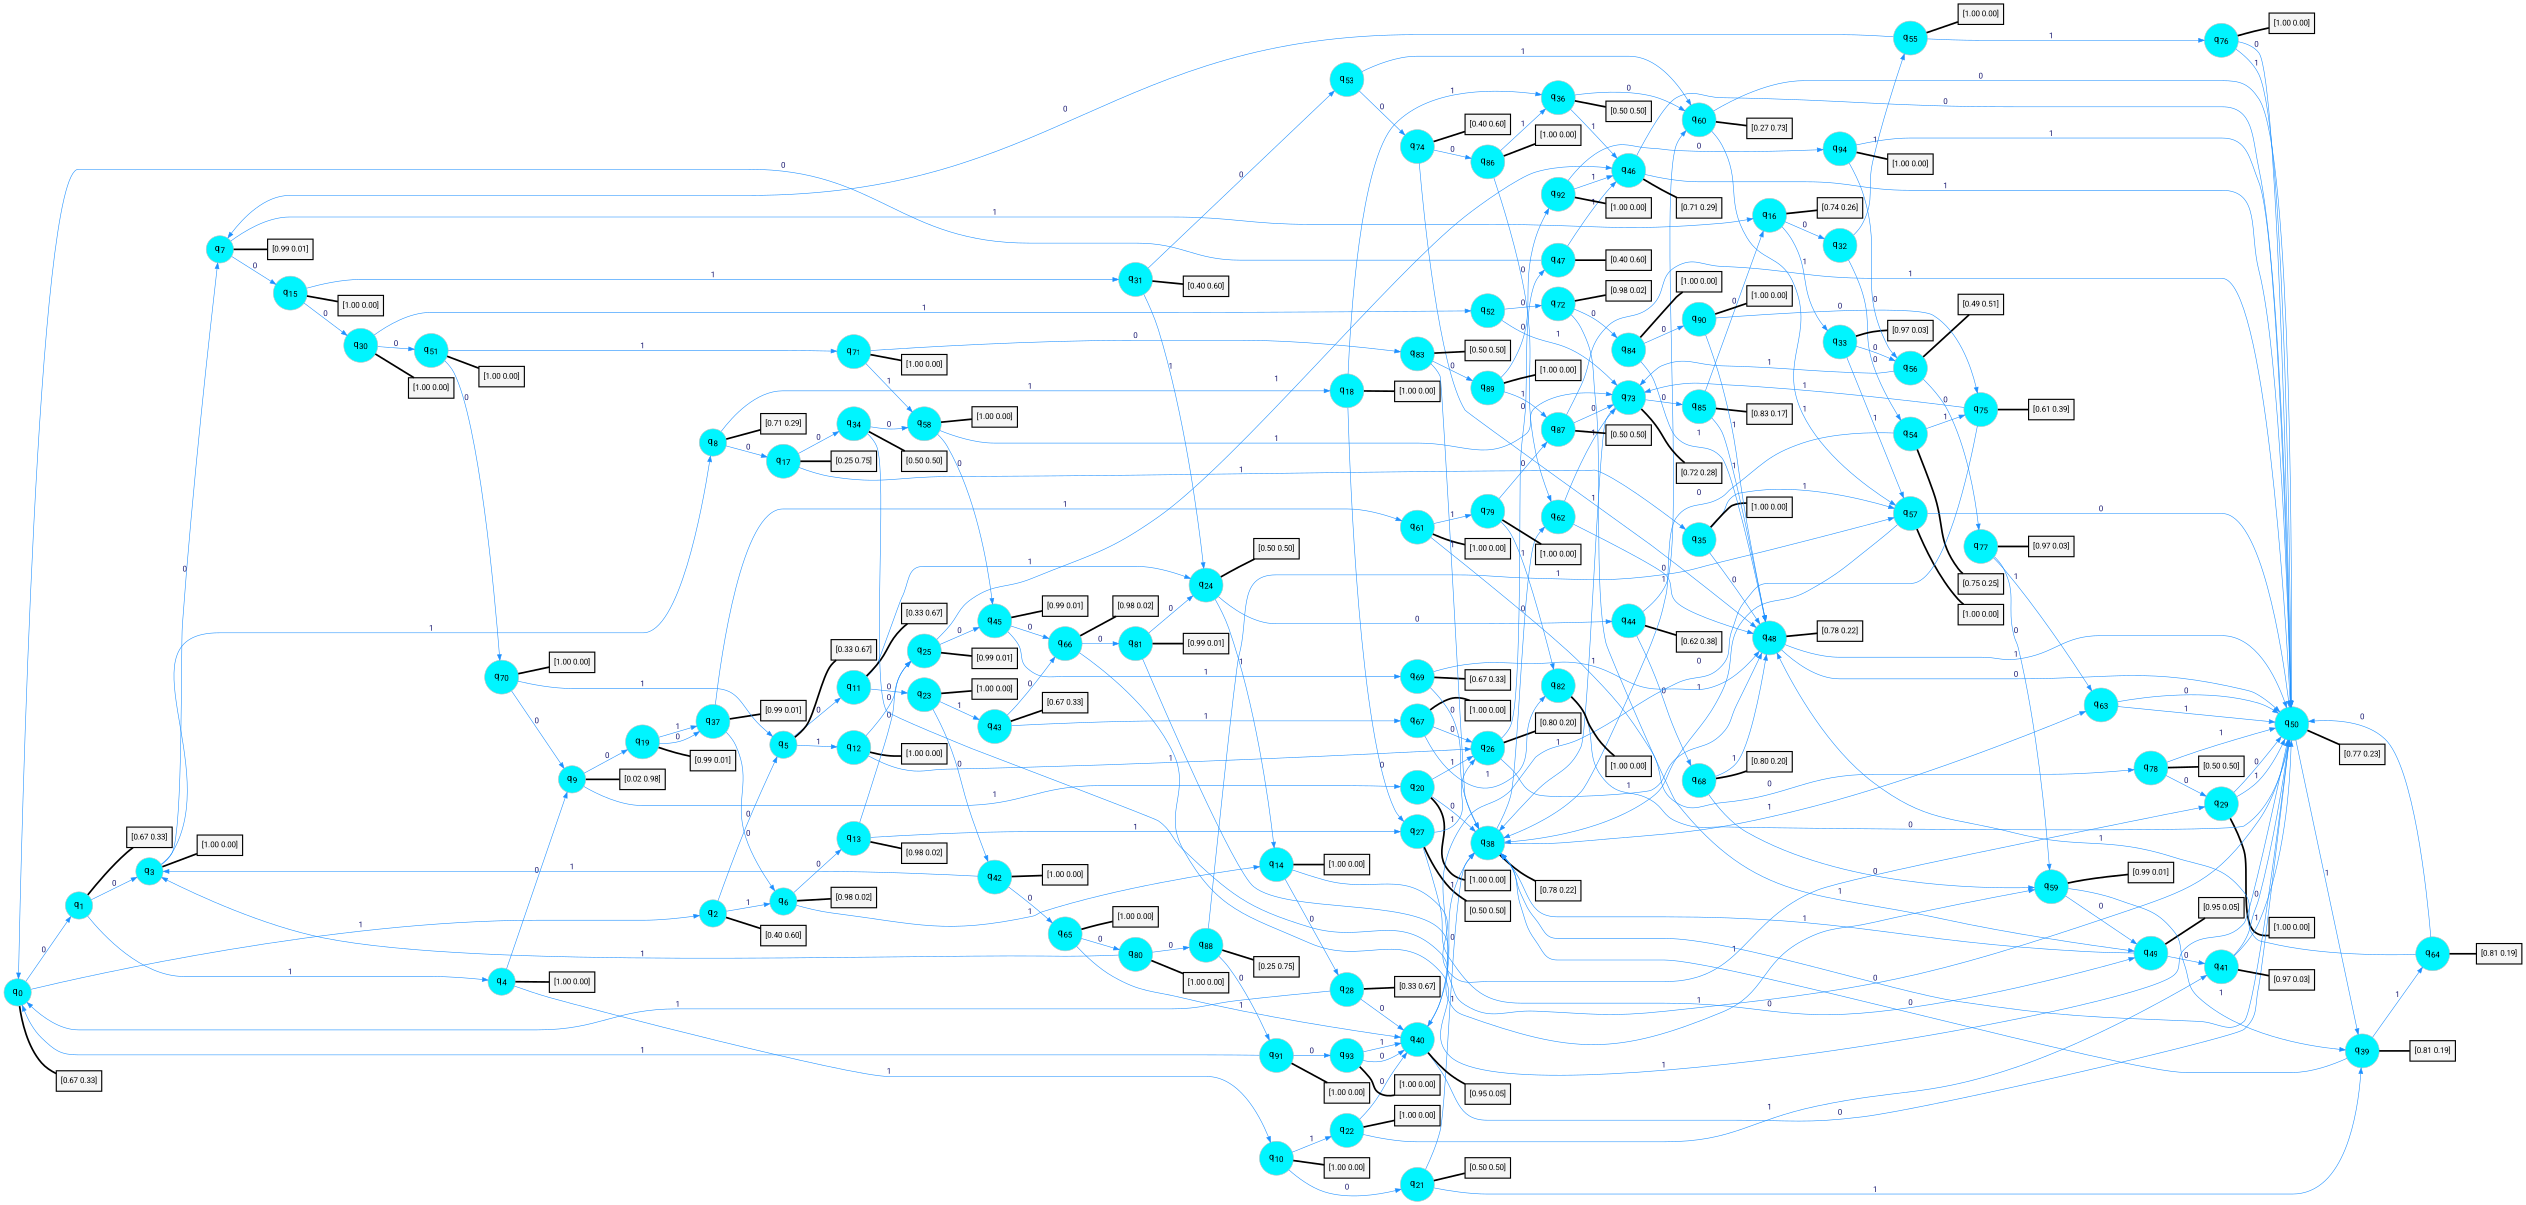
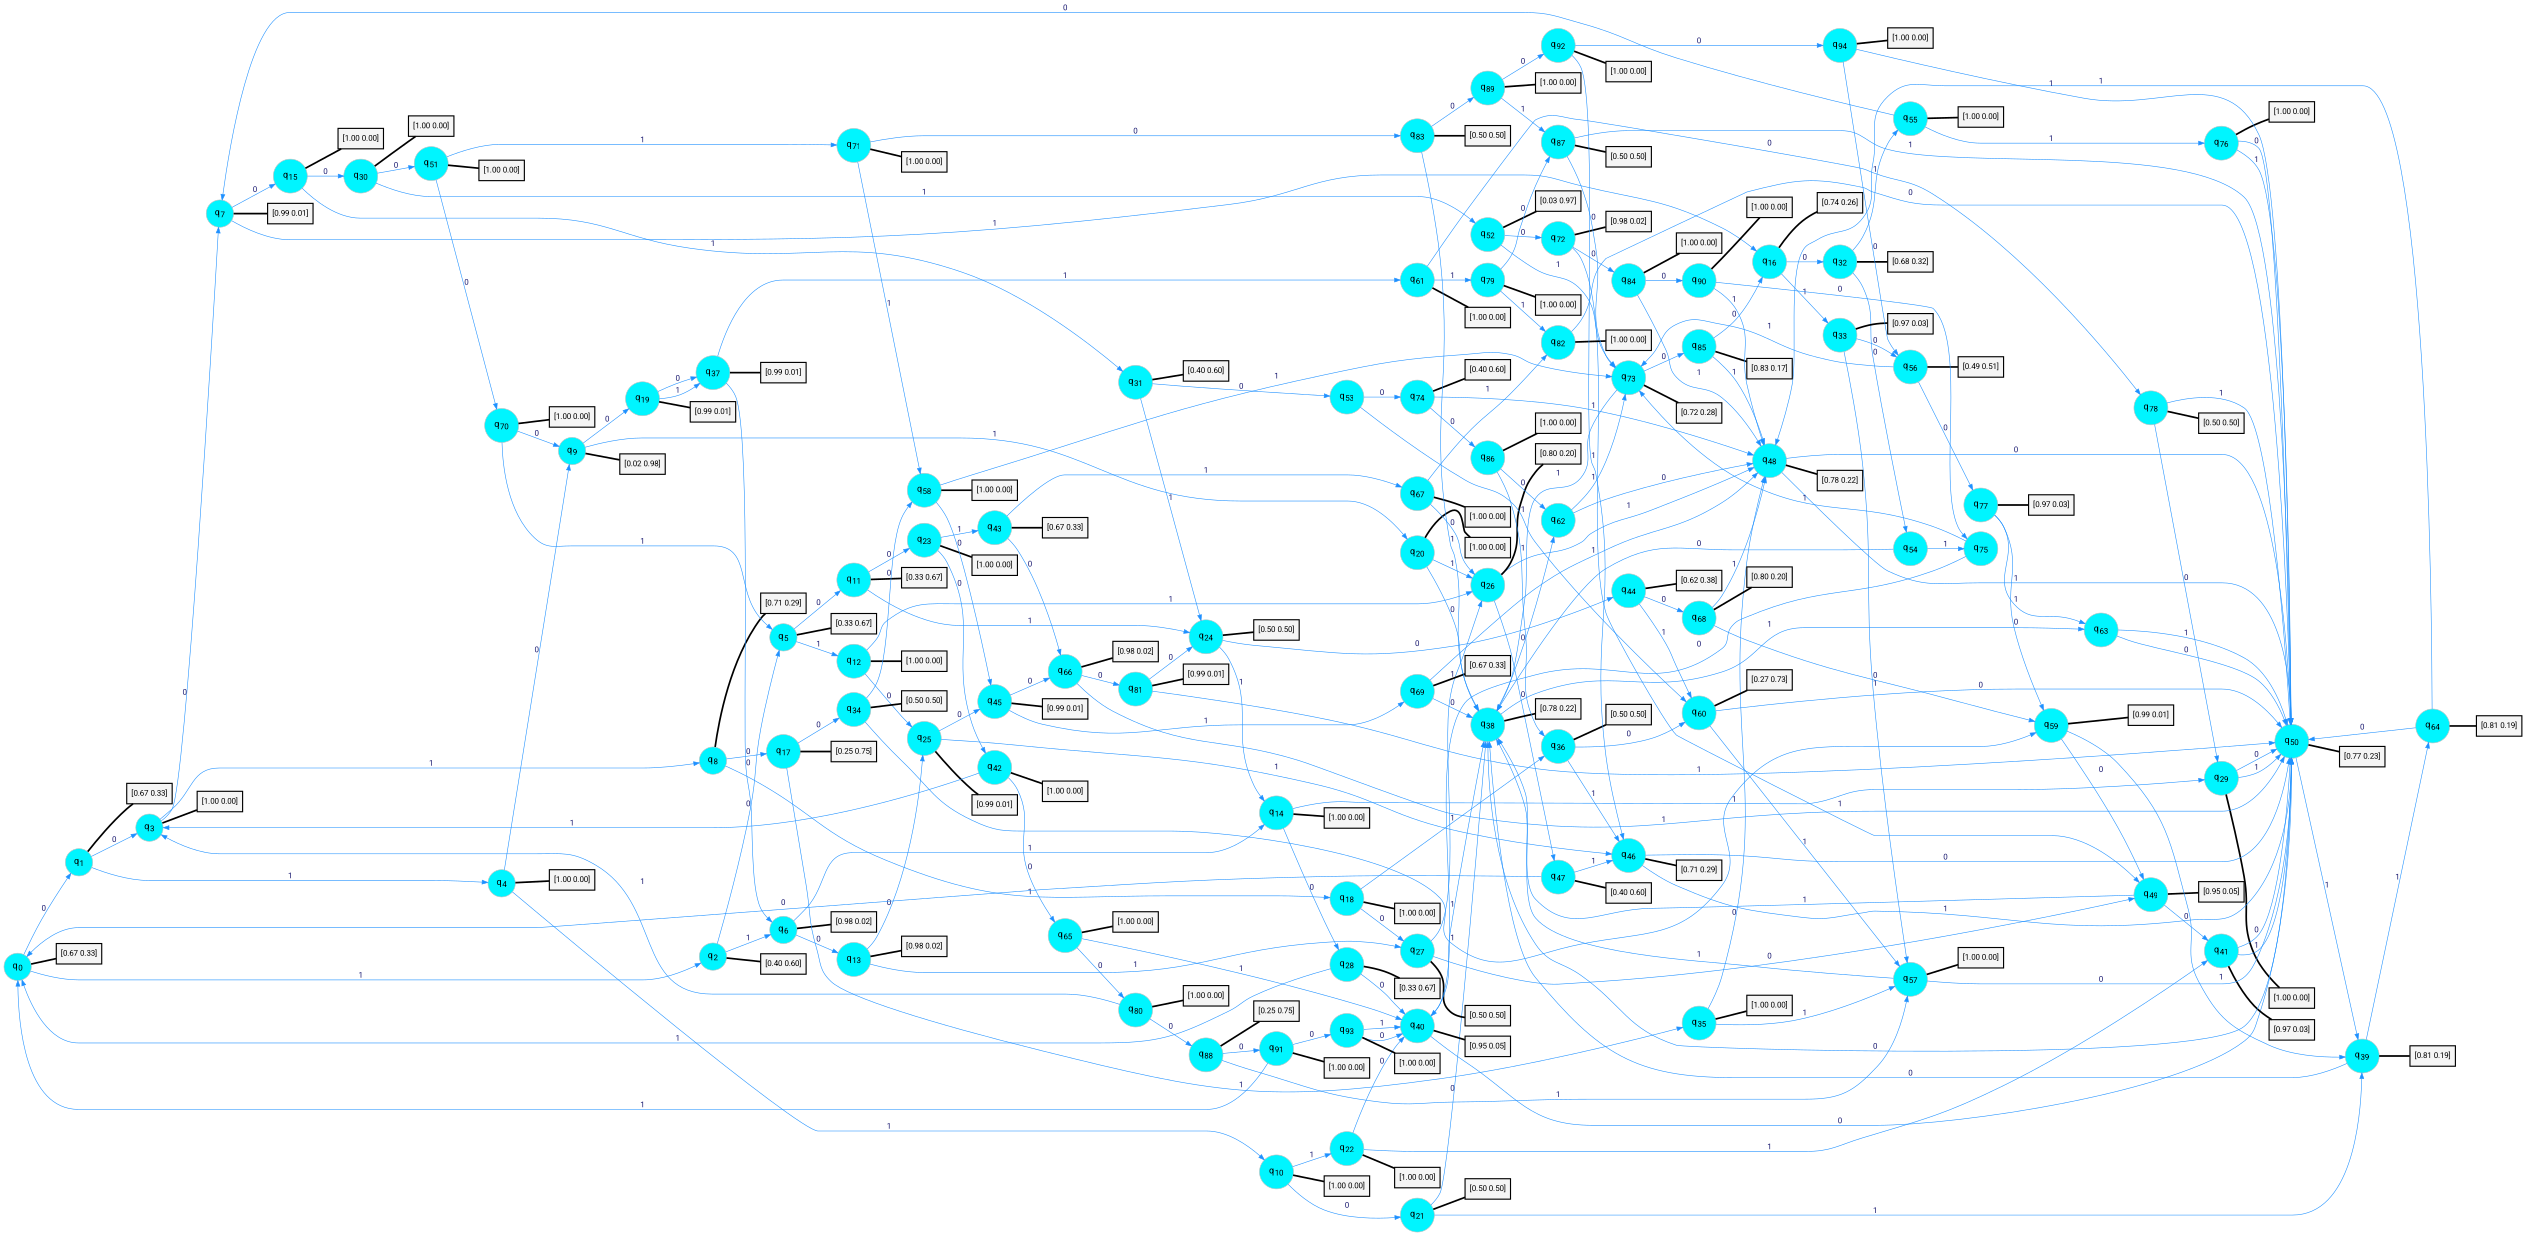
node "[0.03 0.97]": added
node "[0.68 0.32]": added
node "[0.61 0.39]": removed
node "[0.75 0.25]": removed
